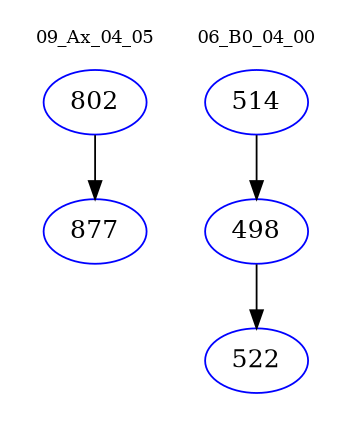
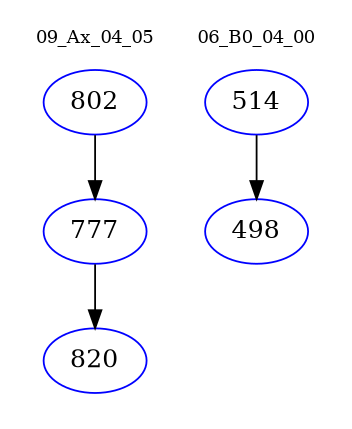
node "877": label "877" -> "777"
node "820": added
node "522": removed
